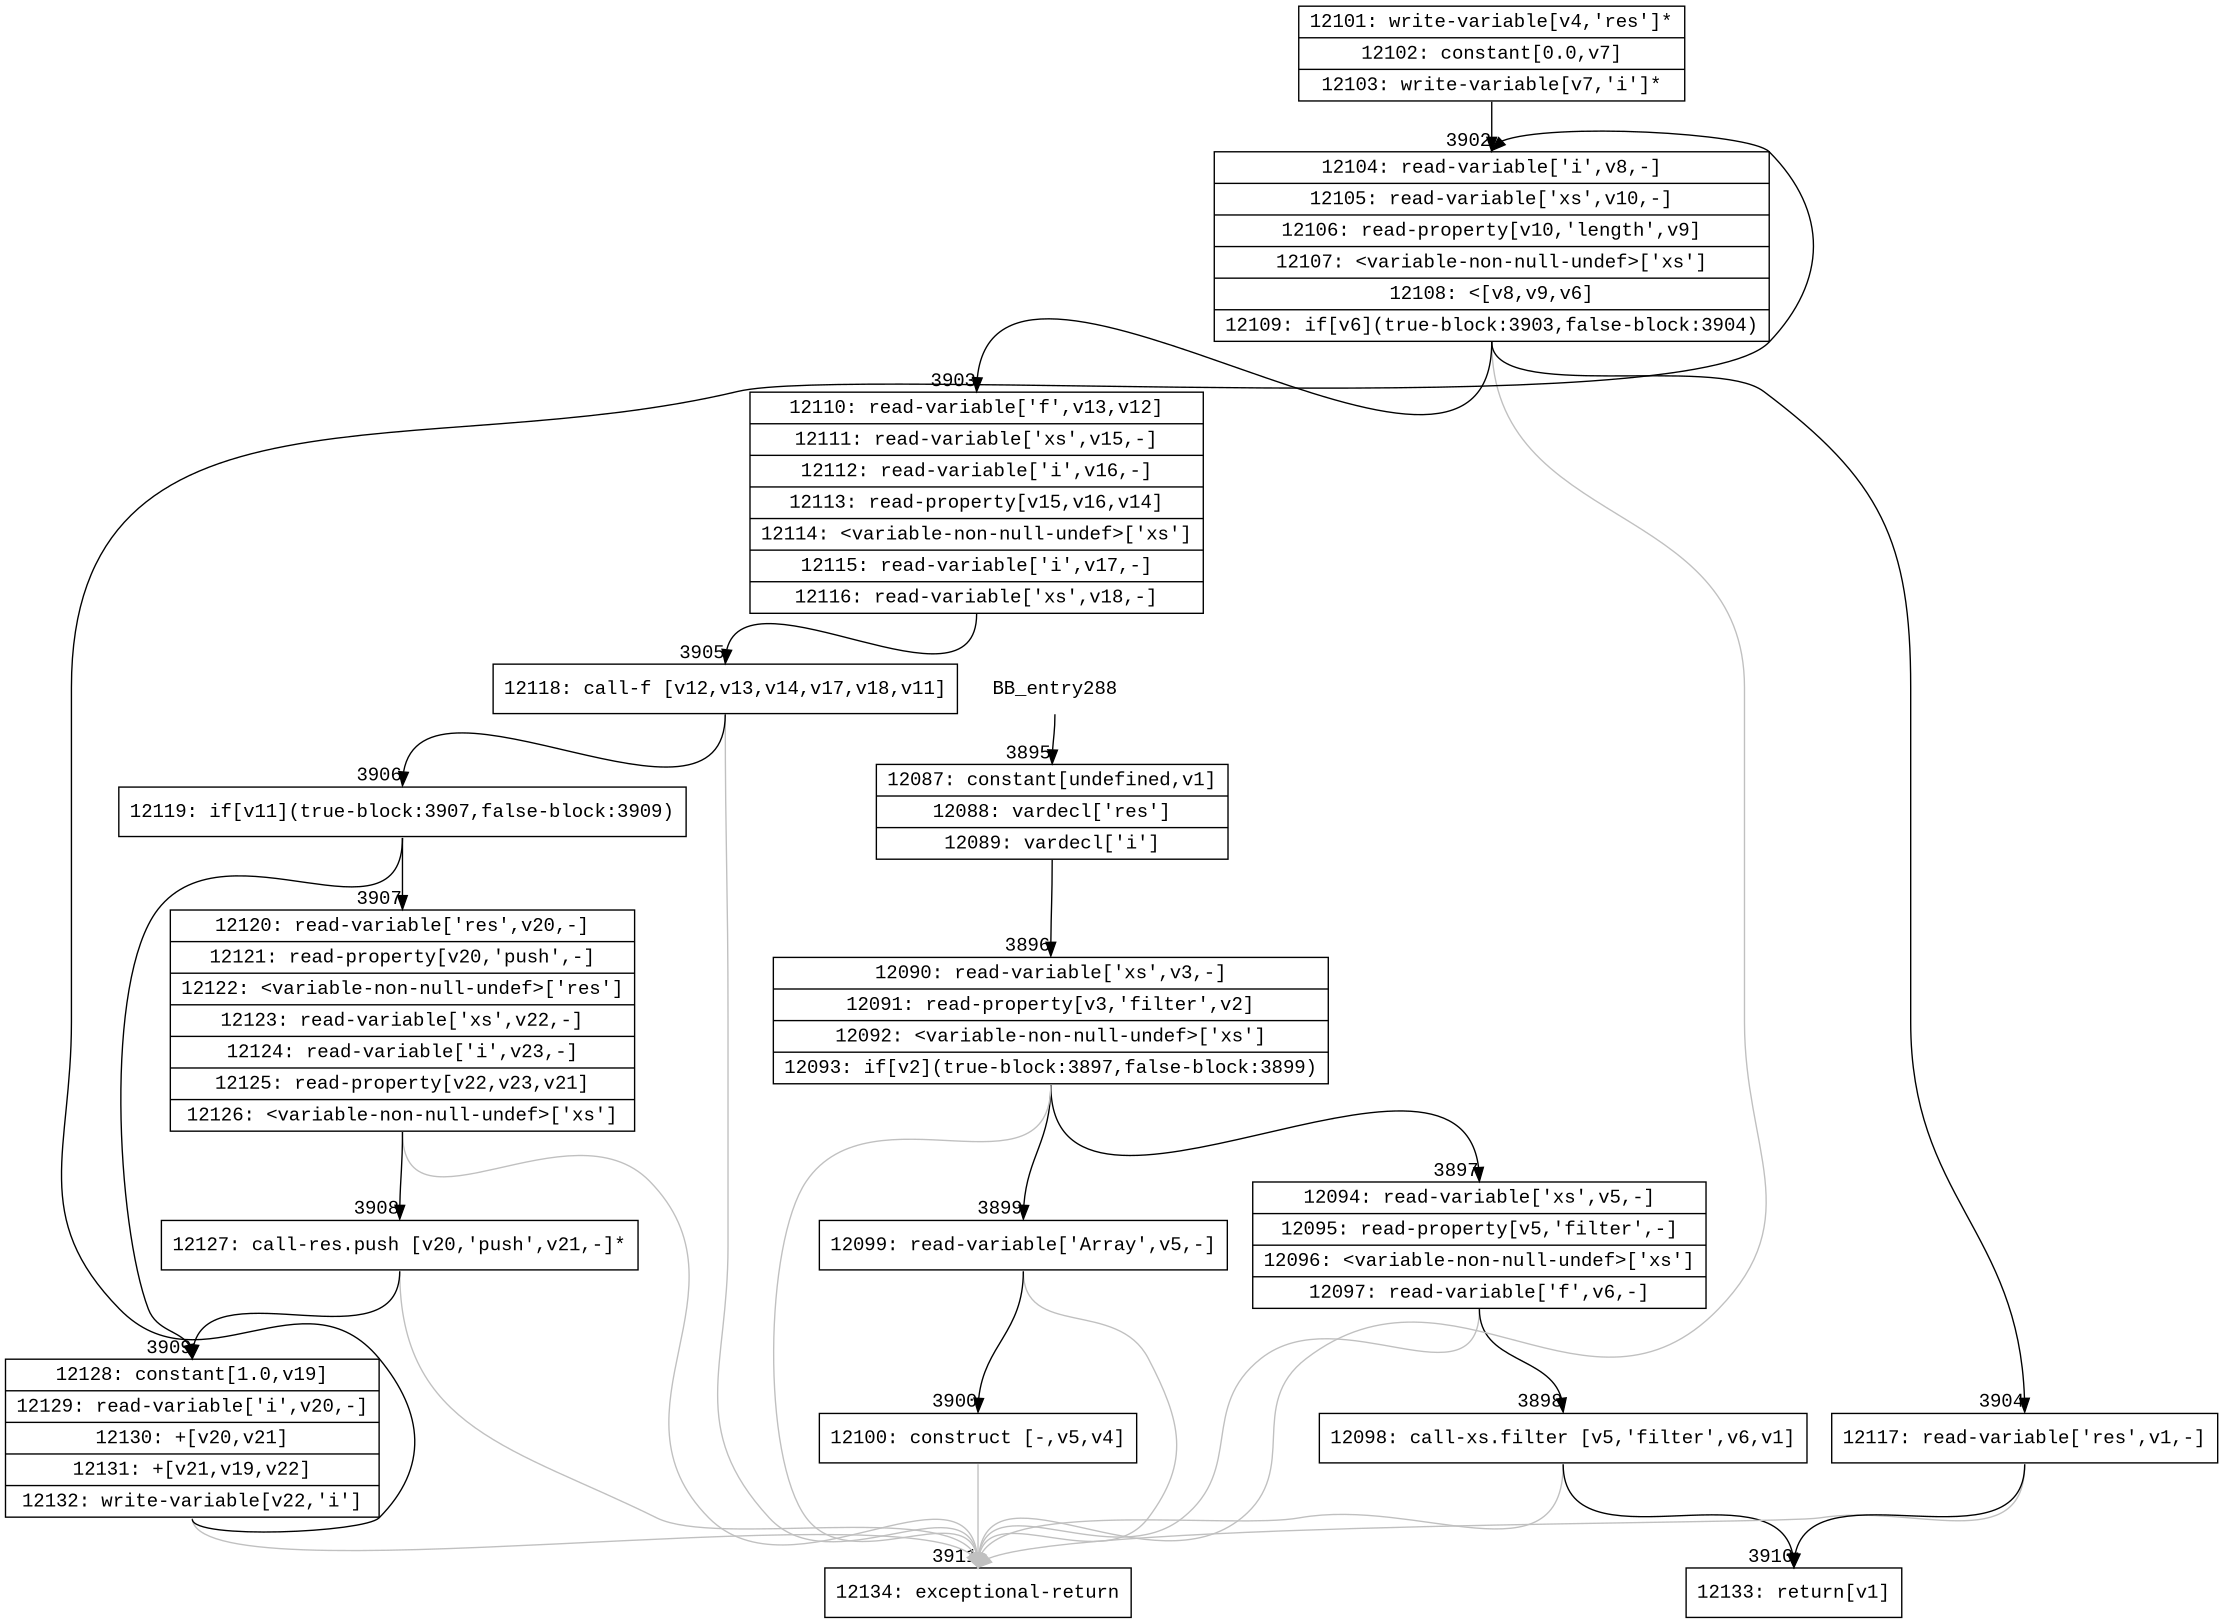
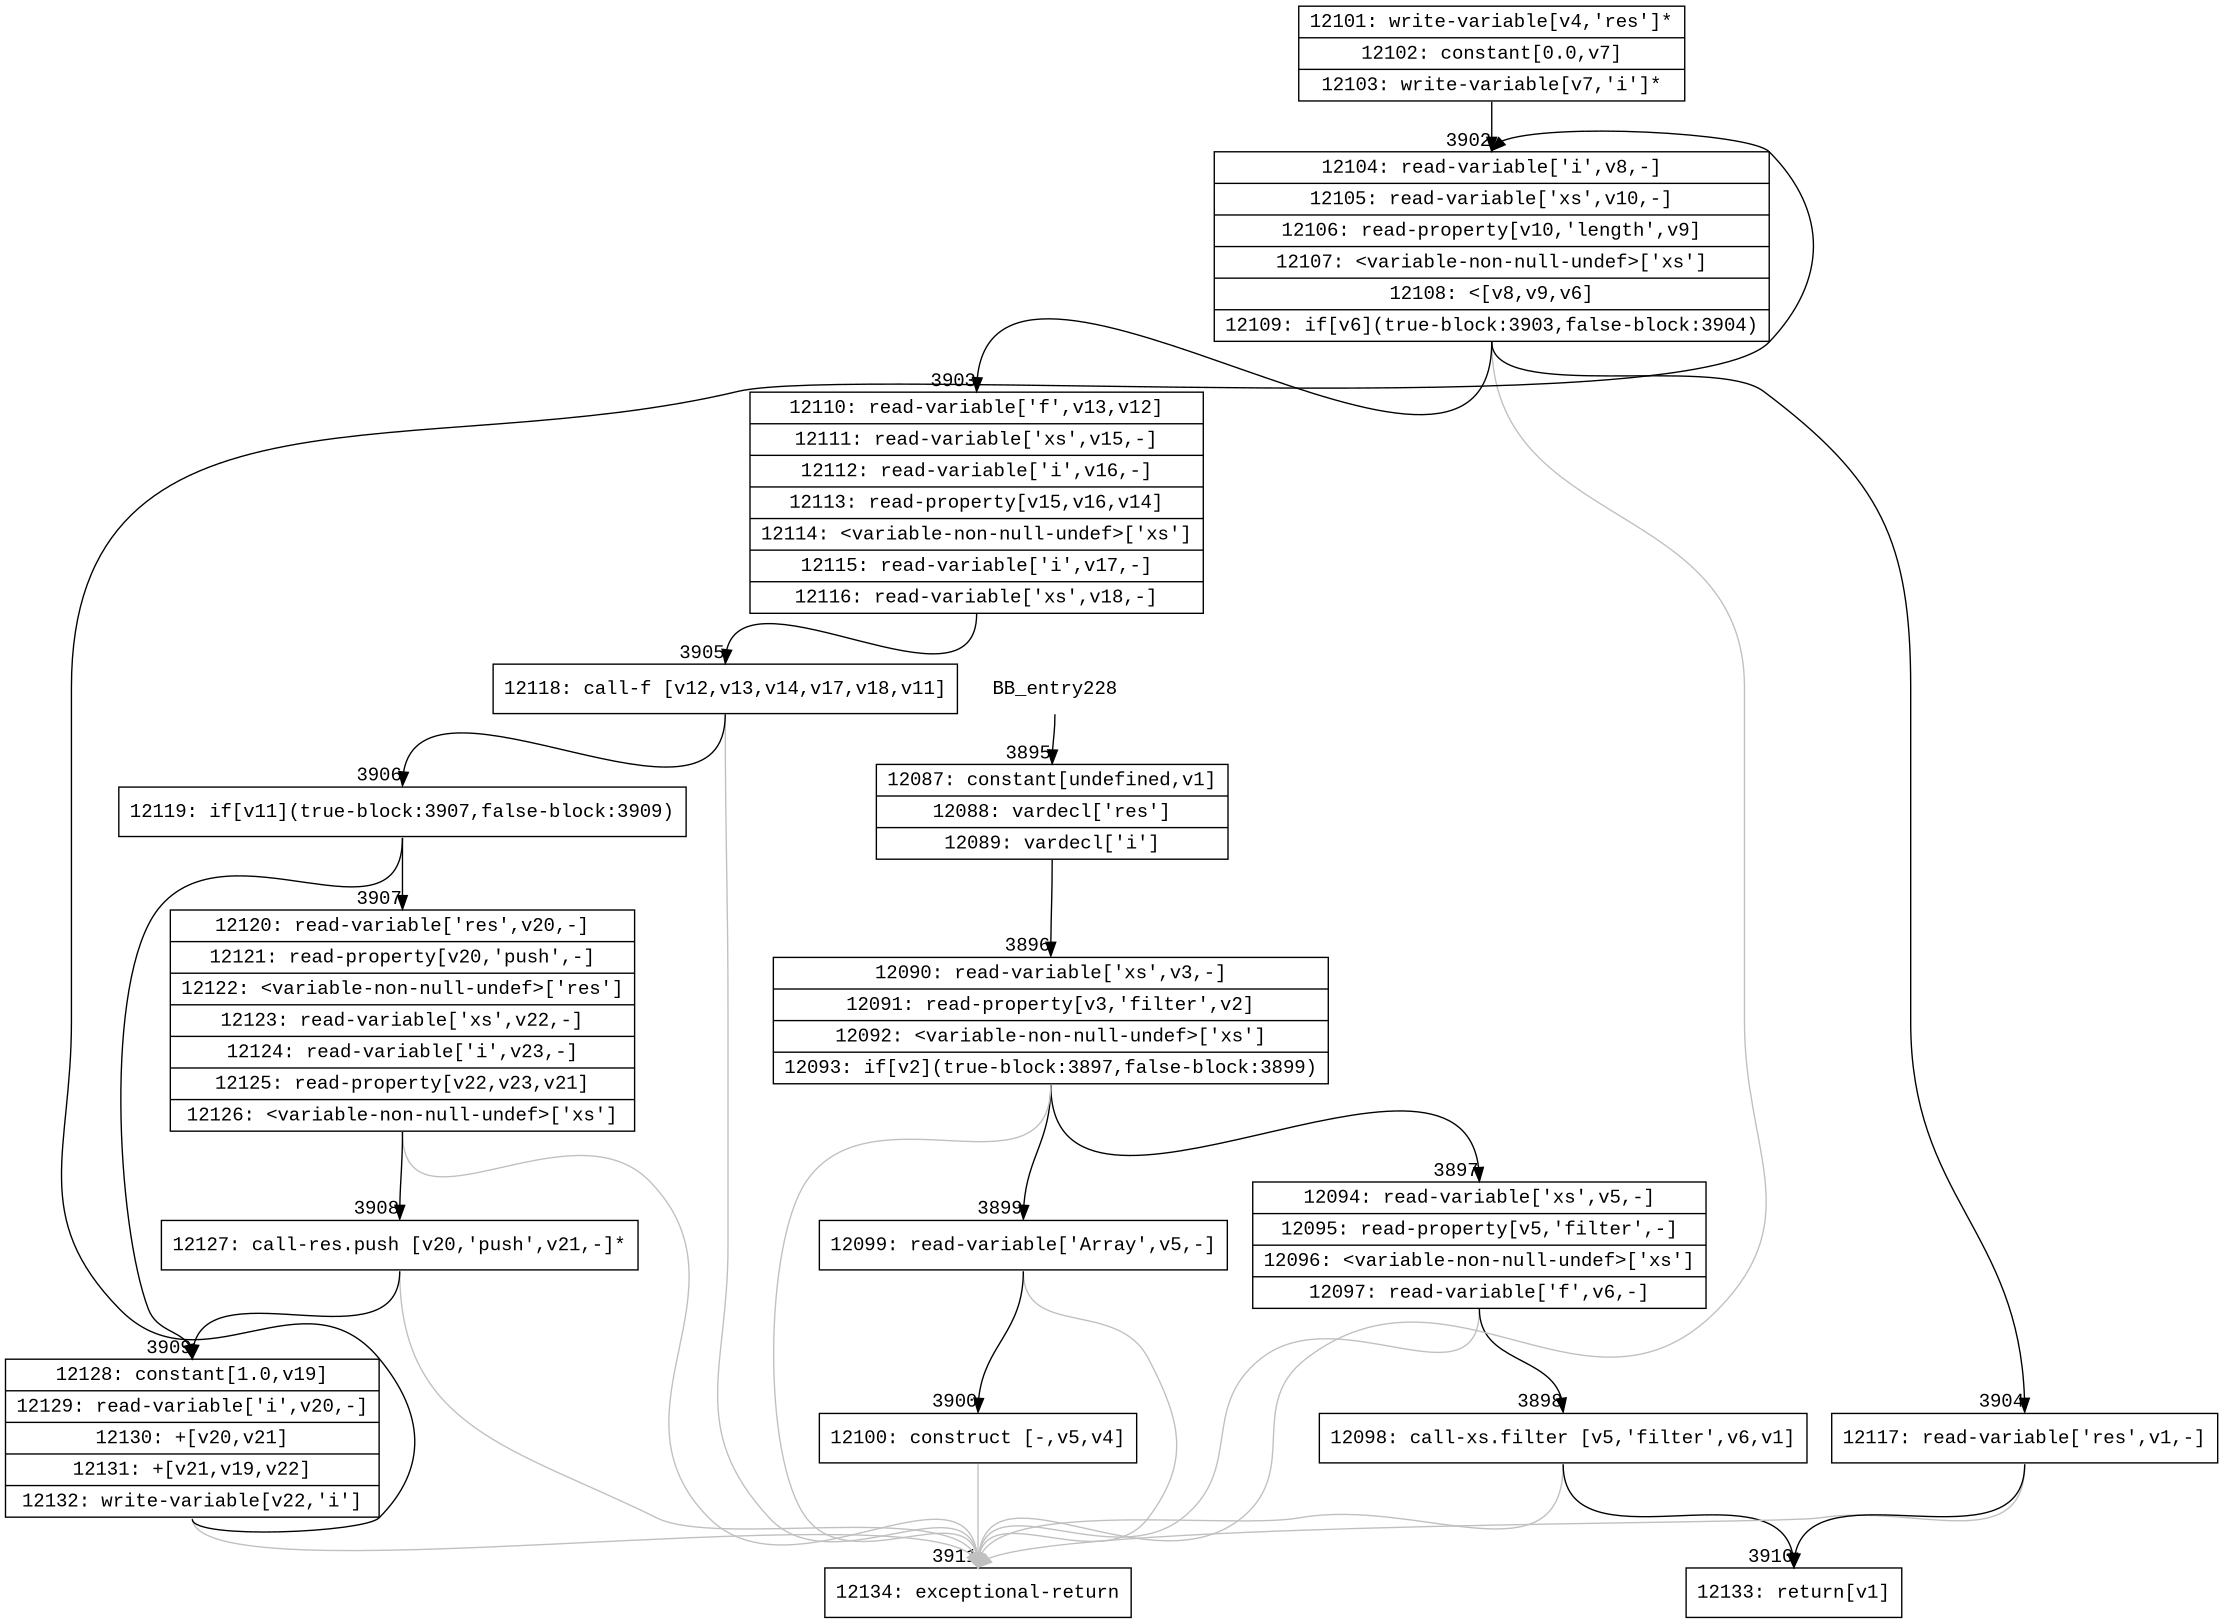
node "BB_entry288": label "BB_entry288" -> "BB_entry228"
